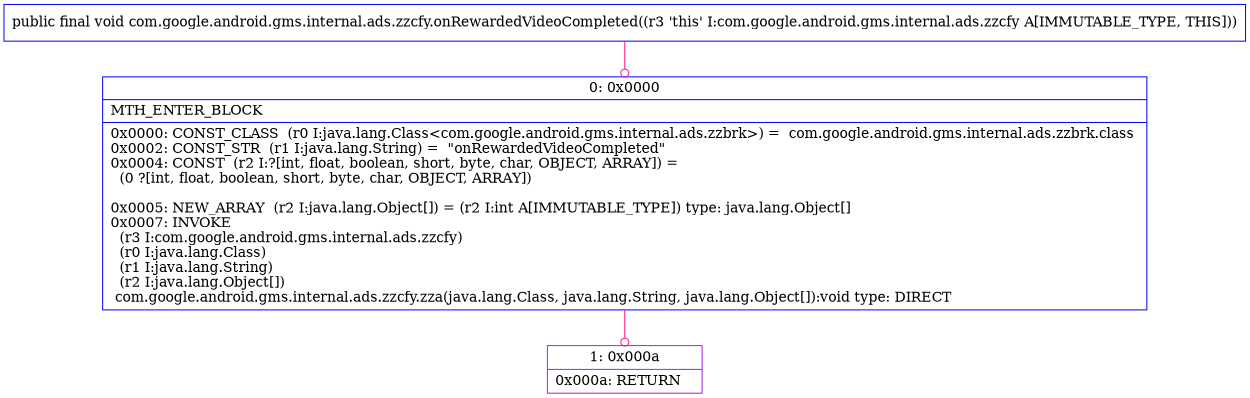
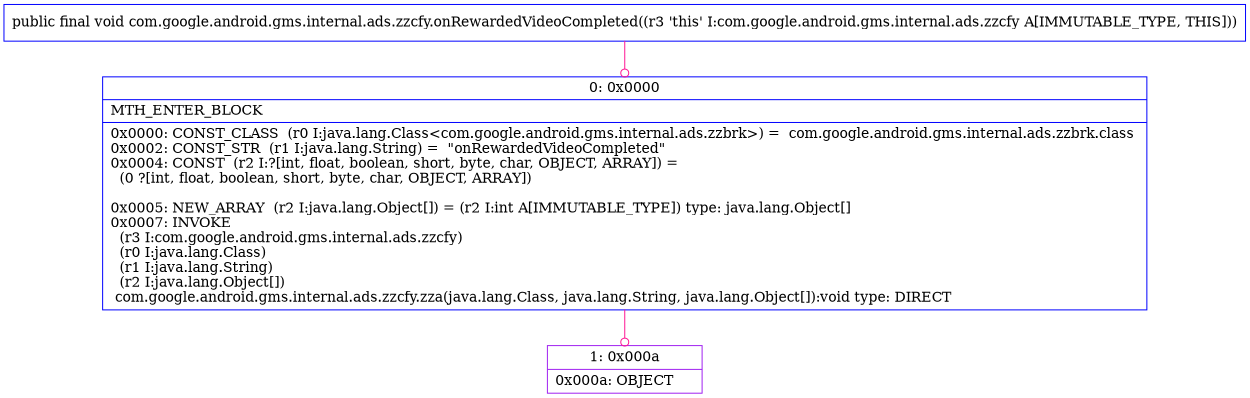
node "1: 0x000a": text "0x000a: RETURN" -> "0x000a: OBJECT"
